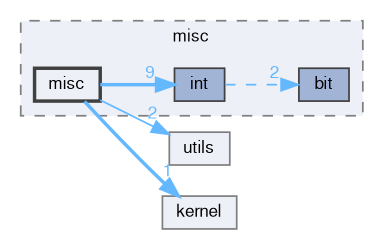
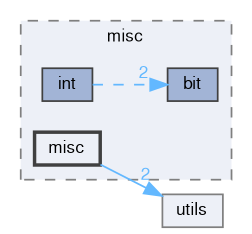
edge "misc" -> "int": removed
node "kernel": removed
